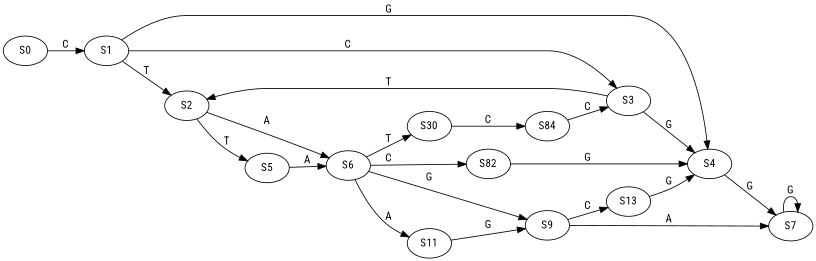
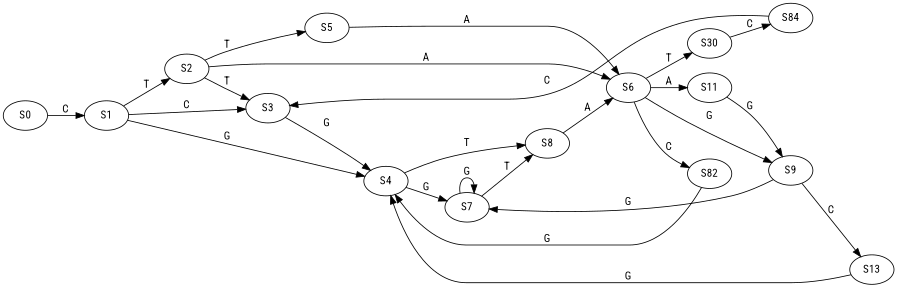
edge "S3" -> "S2": reversed
node "S8": added
edge "S9" -> "S7": label "A" -> "G"
